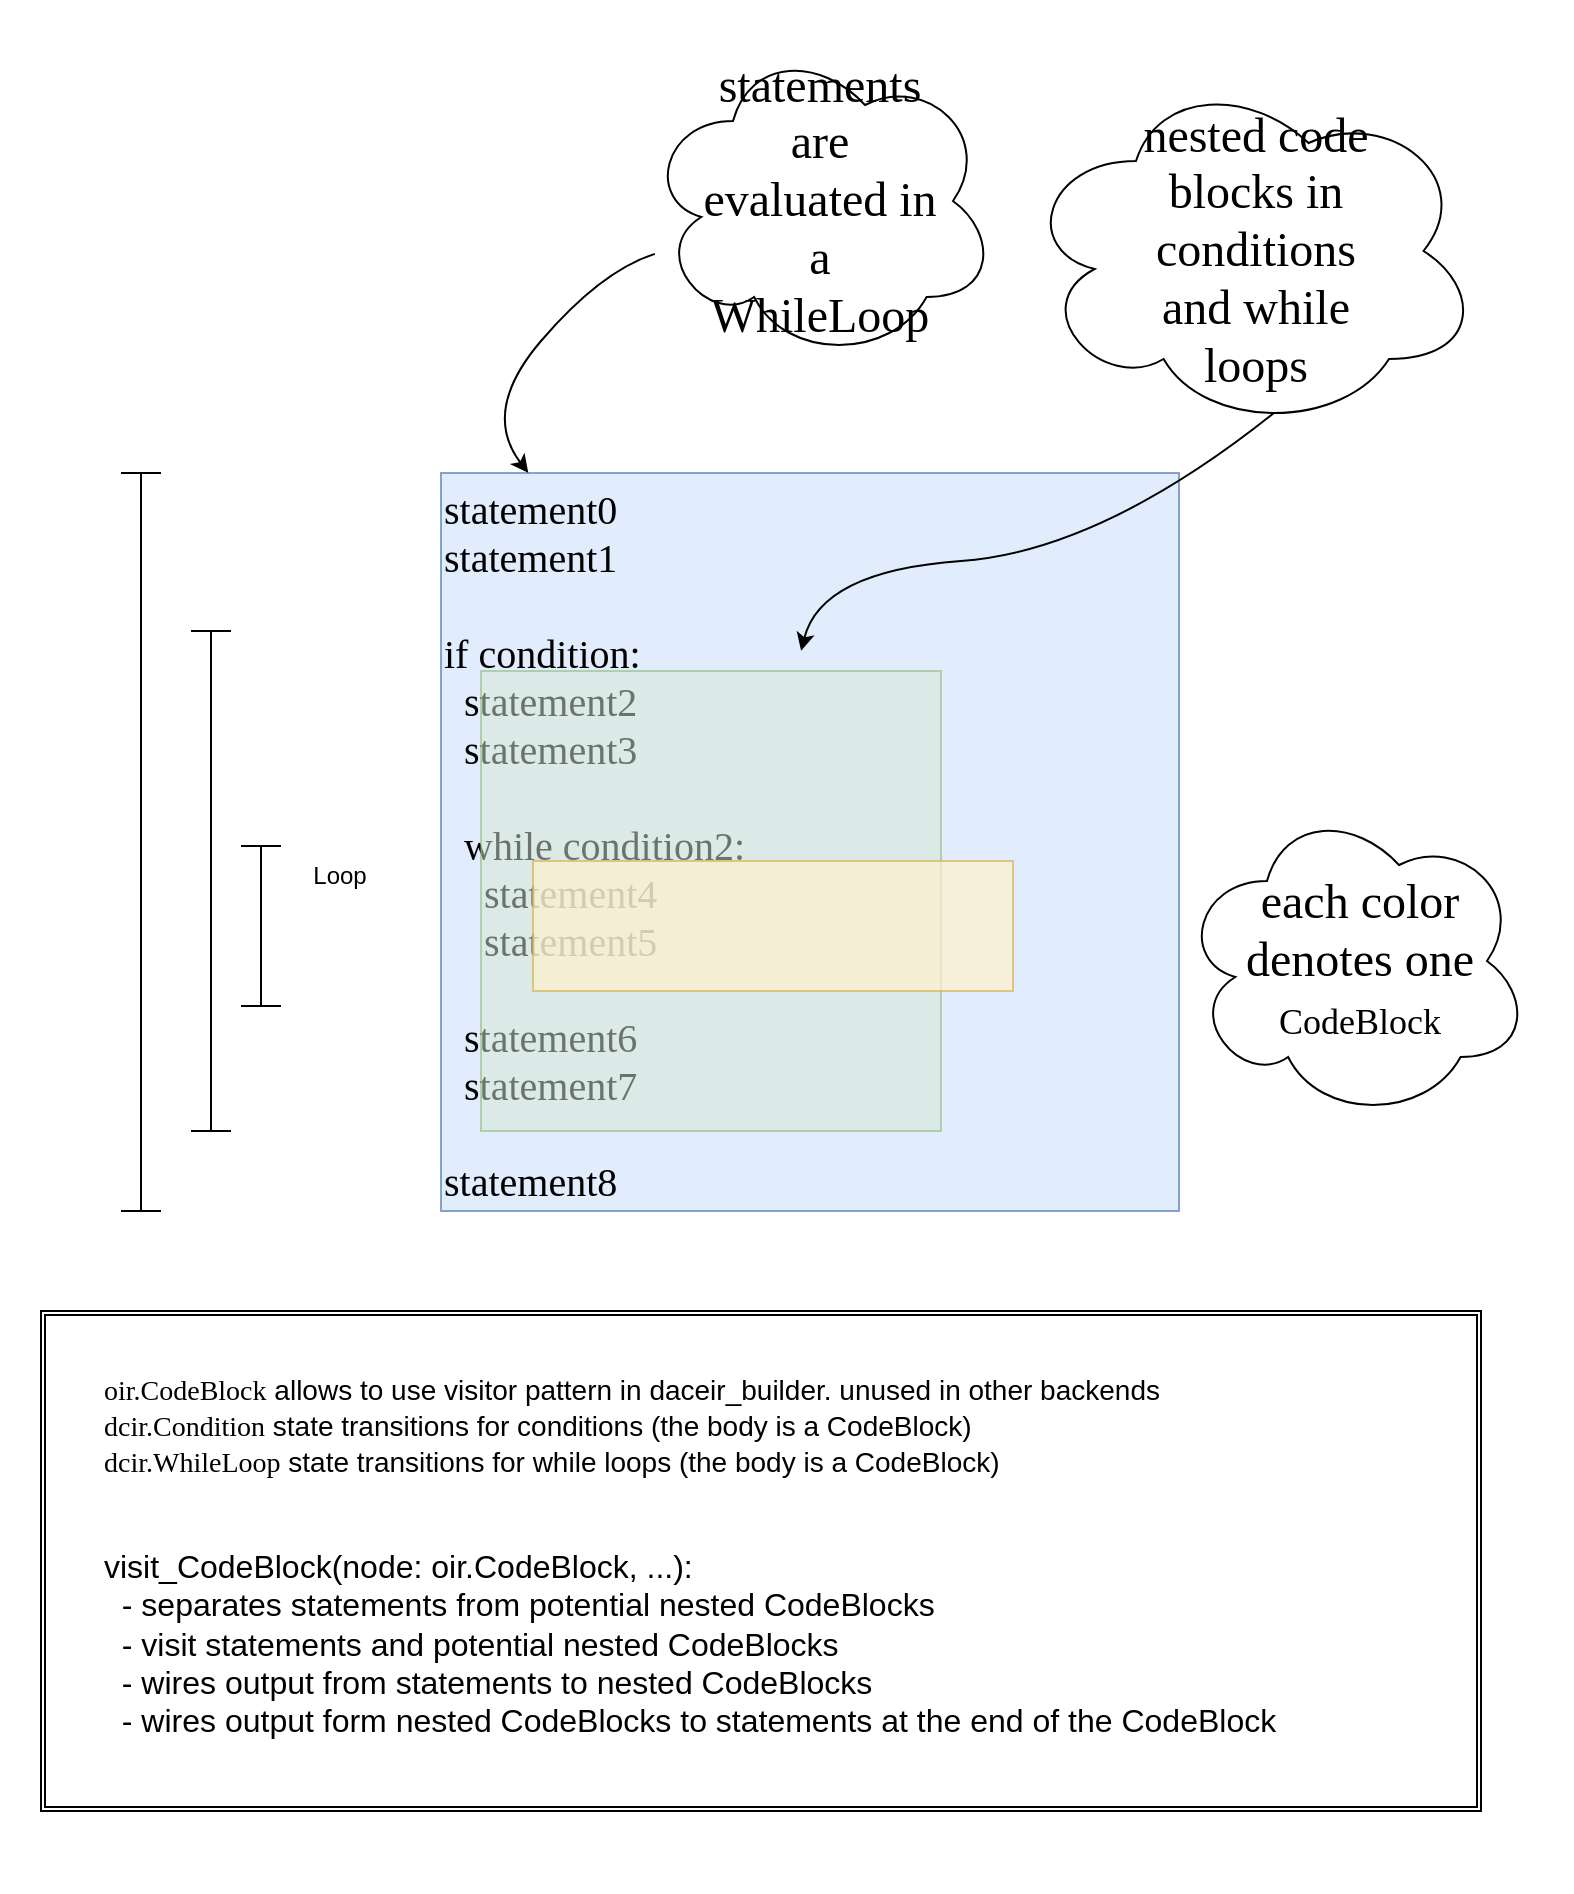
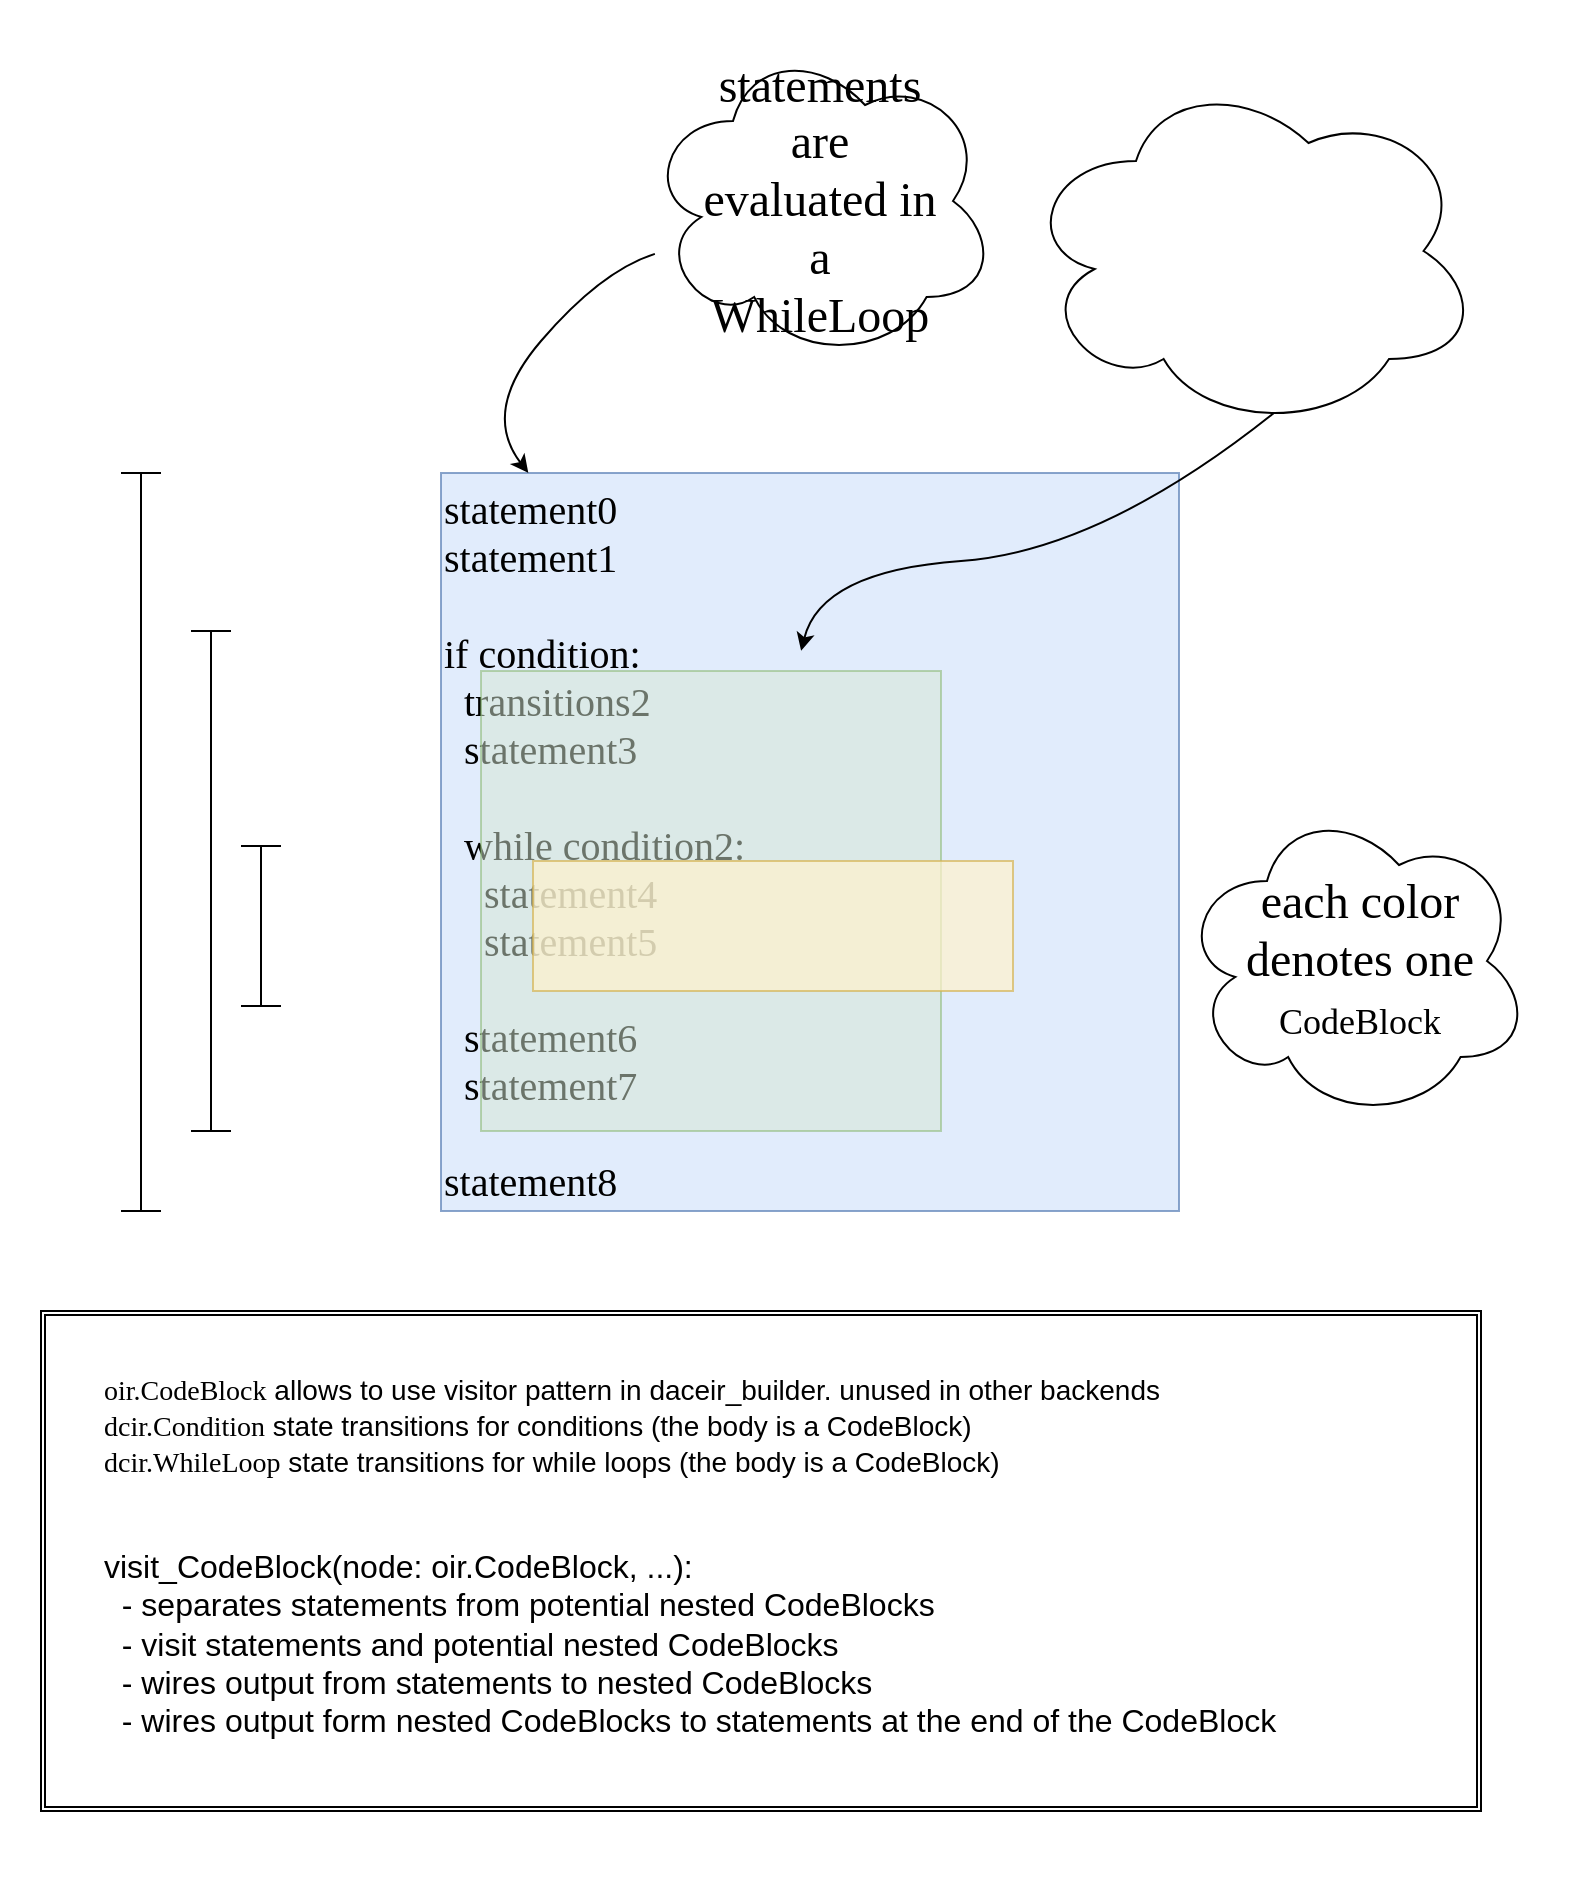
node "nested code blocks in conditions and while loops": removed
node "statement0 statement1 if condition: statement2 statement3 while condition2: statement4 statement5 statement6 statement7 statement8": label "statement0 statement1 if condition: statement2 statement3 while condition2: statement4 statement5 statement6 statement7 statement8" -> "statement0 statement1 if condition: transitions2 statement3 while condition2: statement4 statement5 statement6 statement7 statement8"
node "Loop": removed
